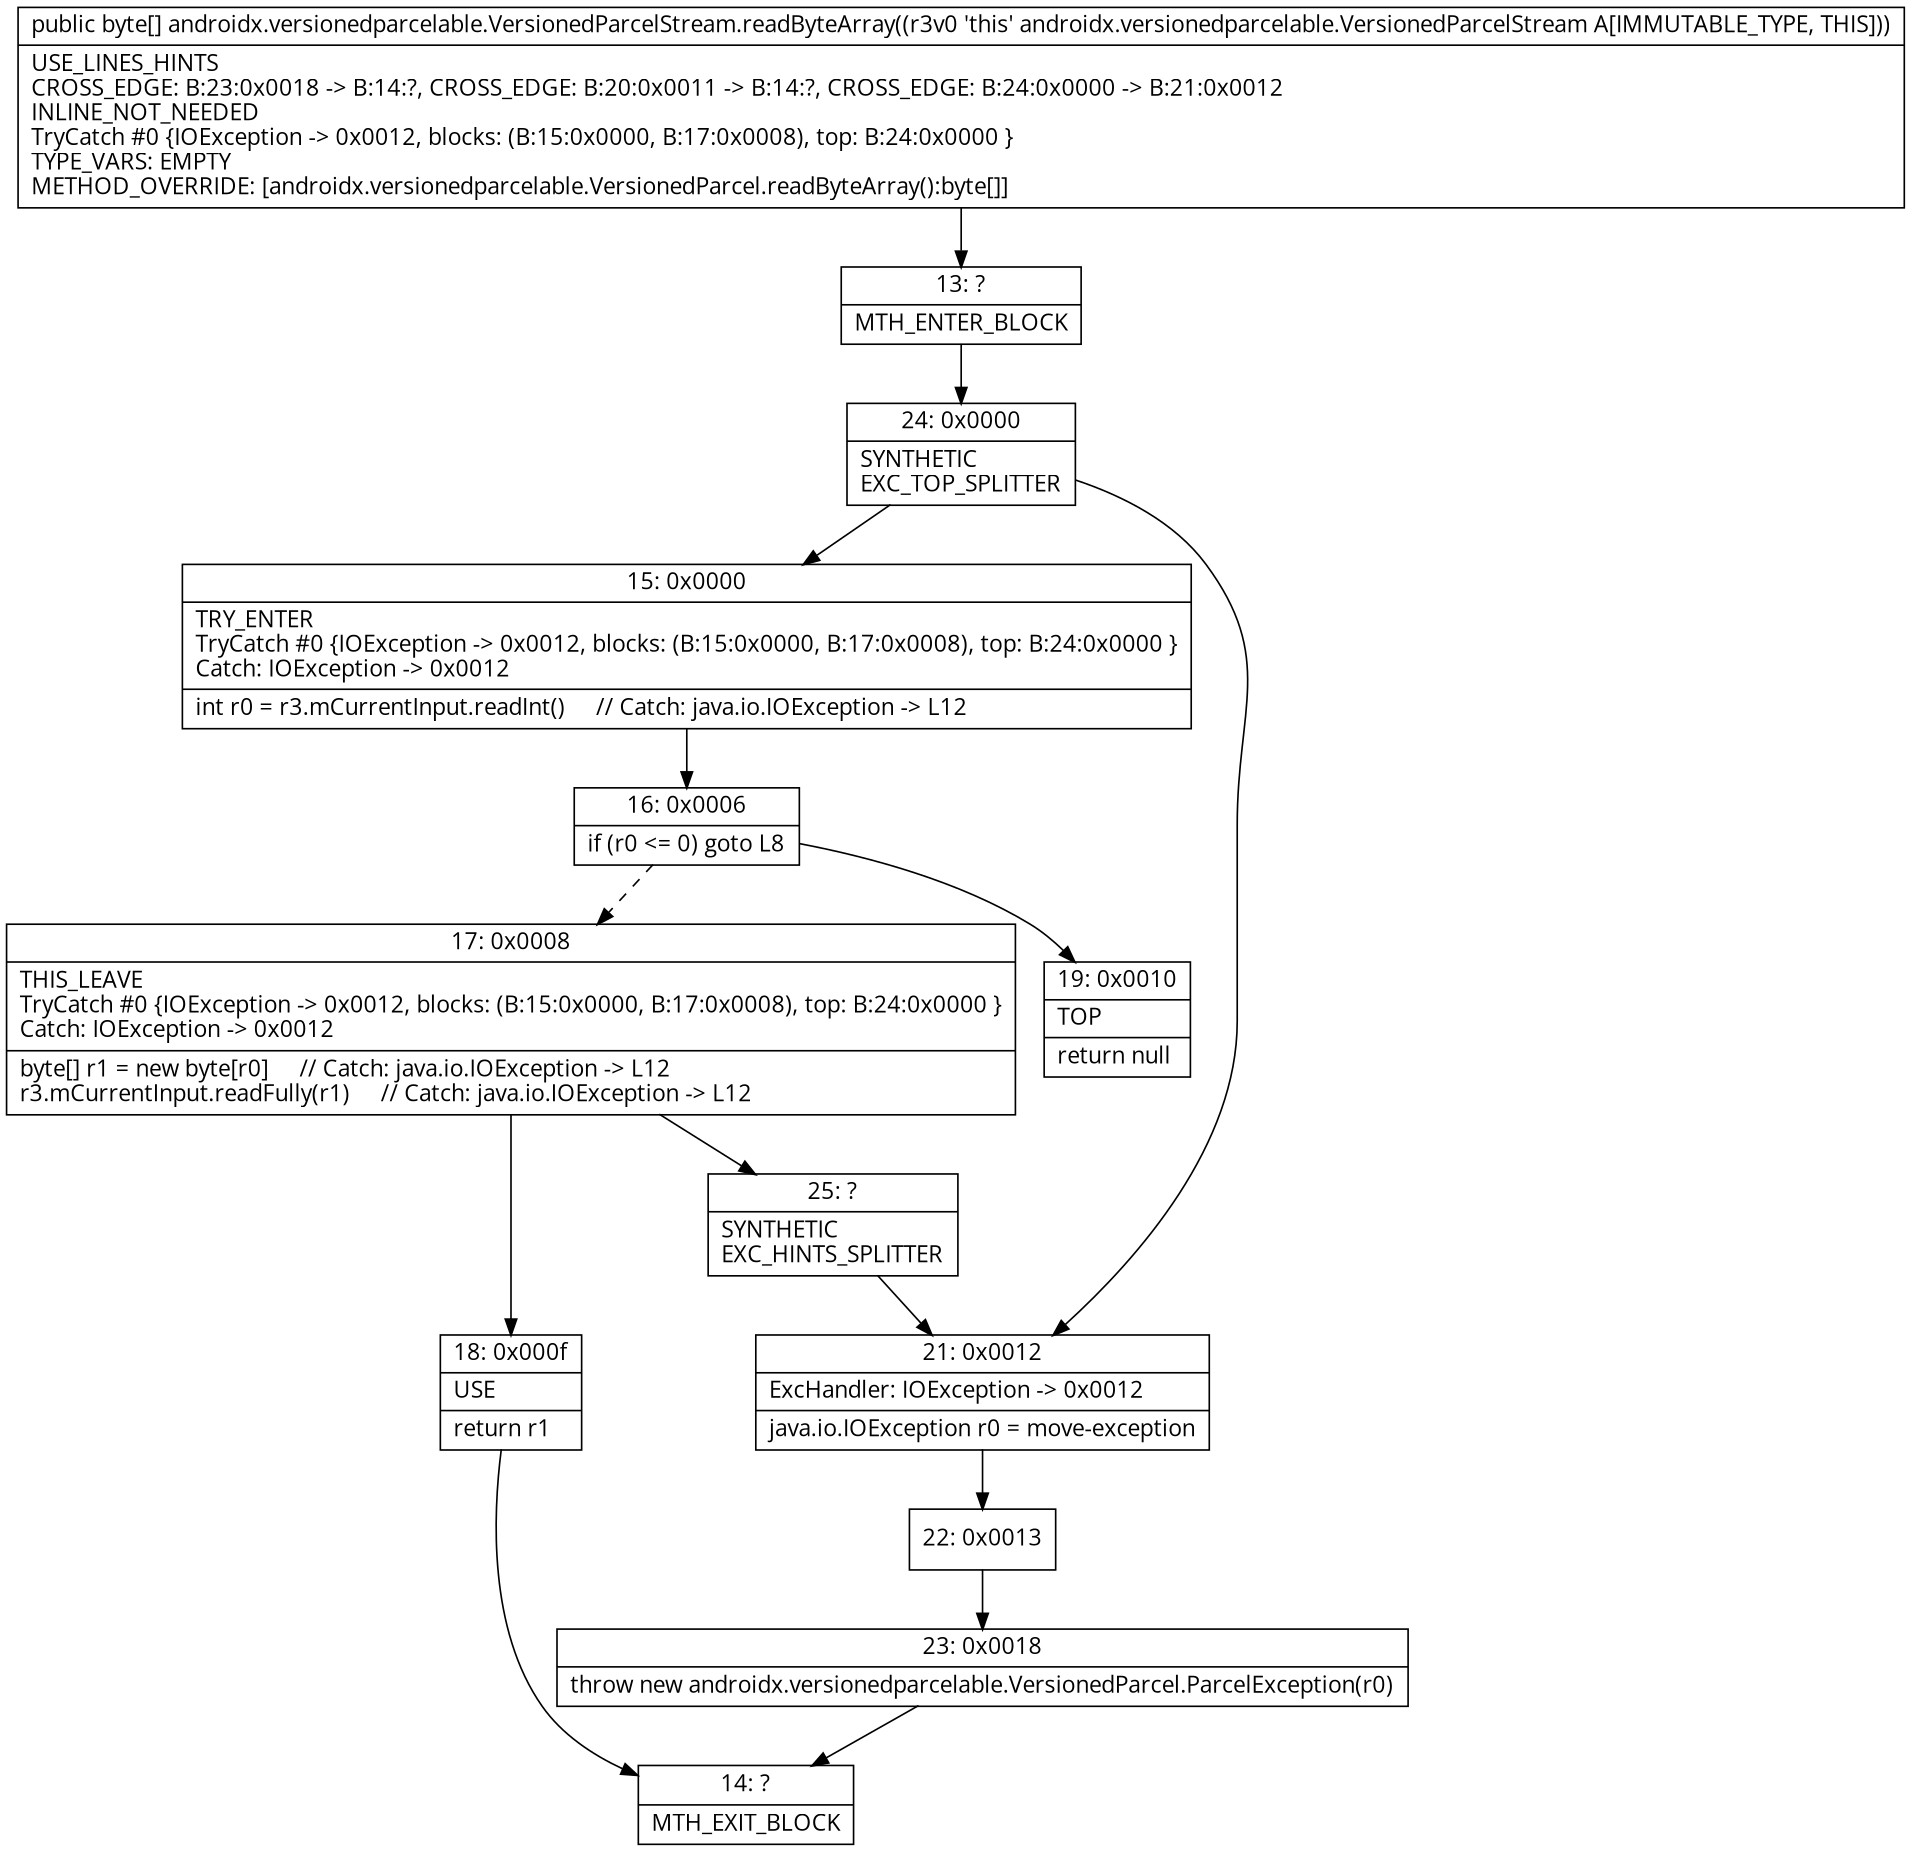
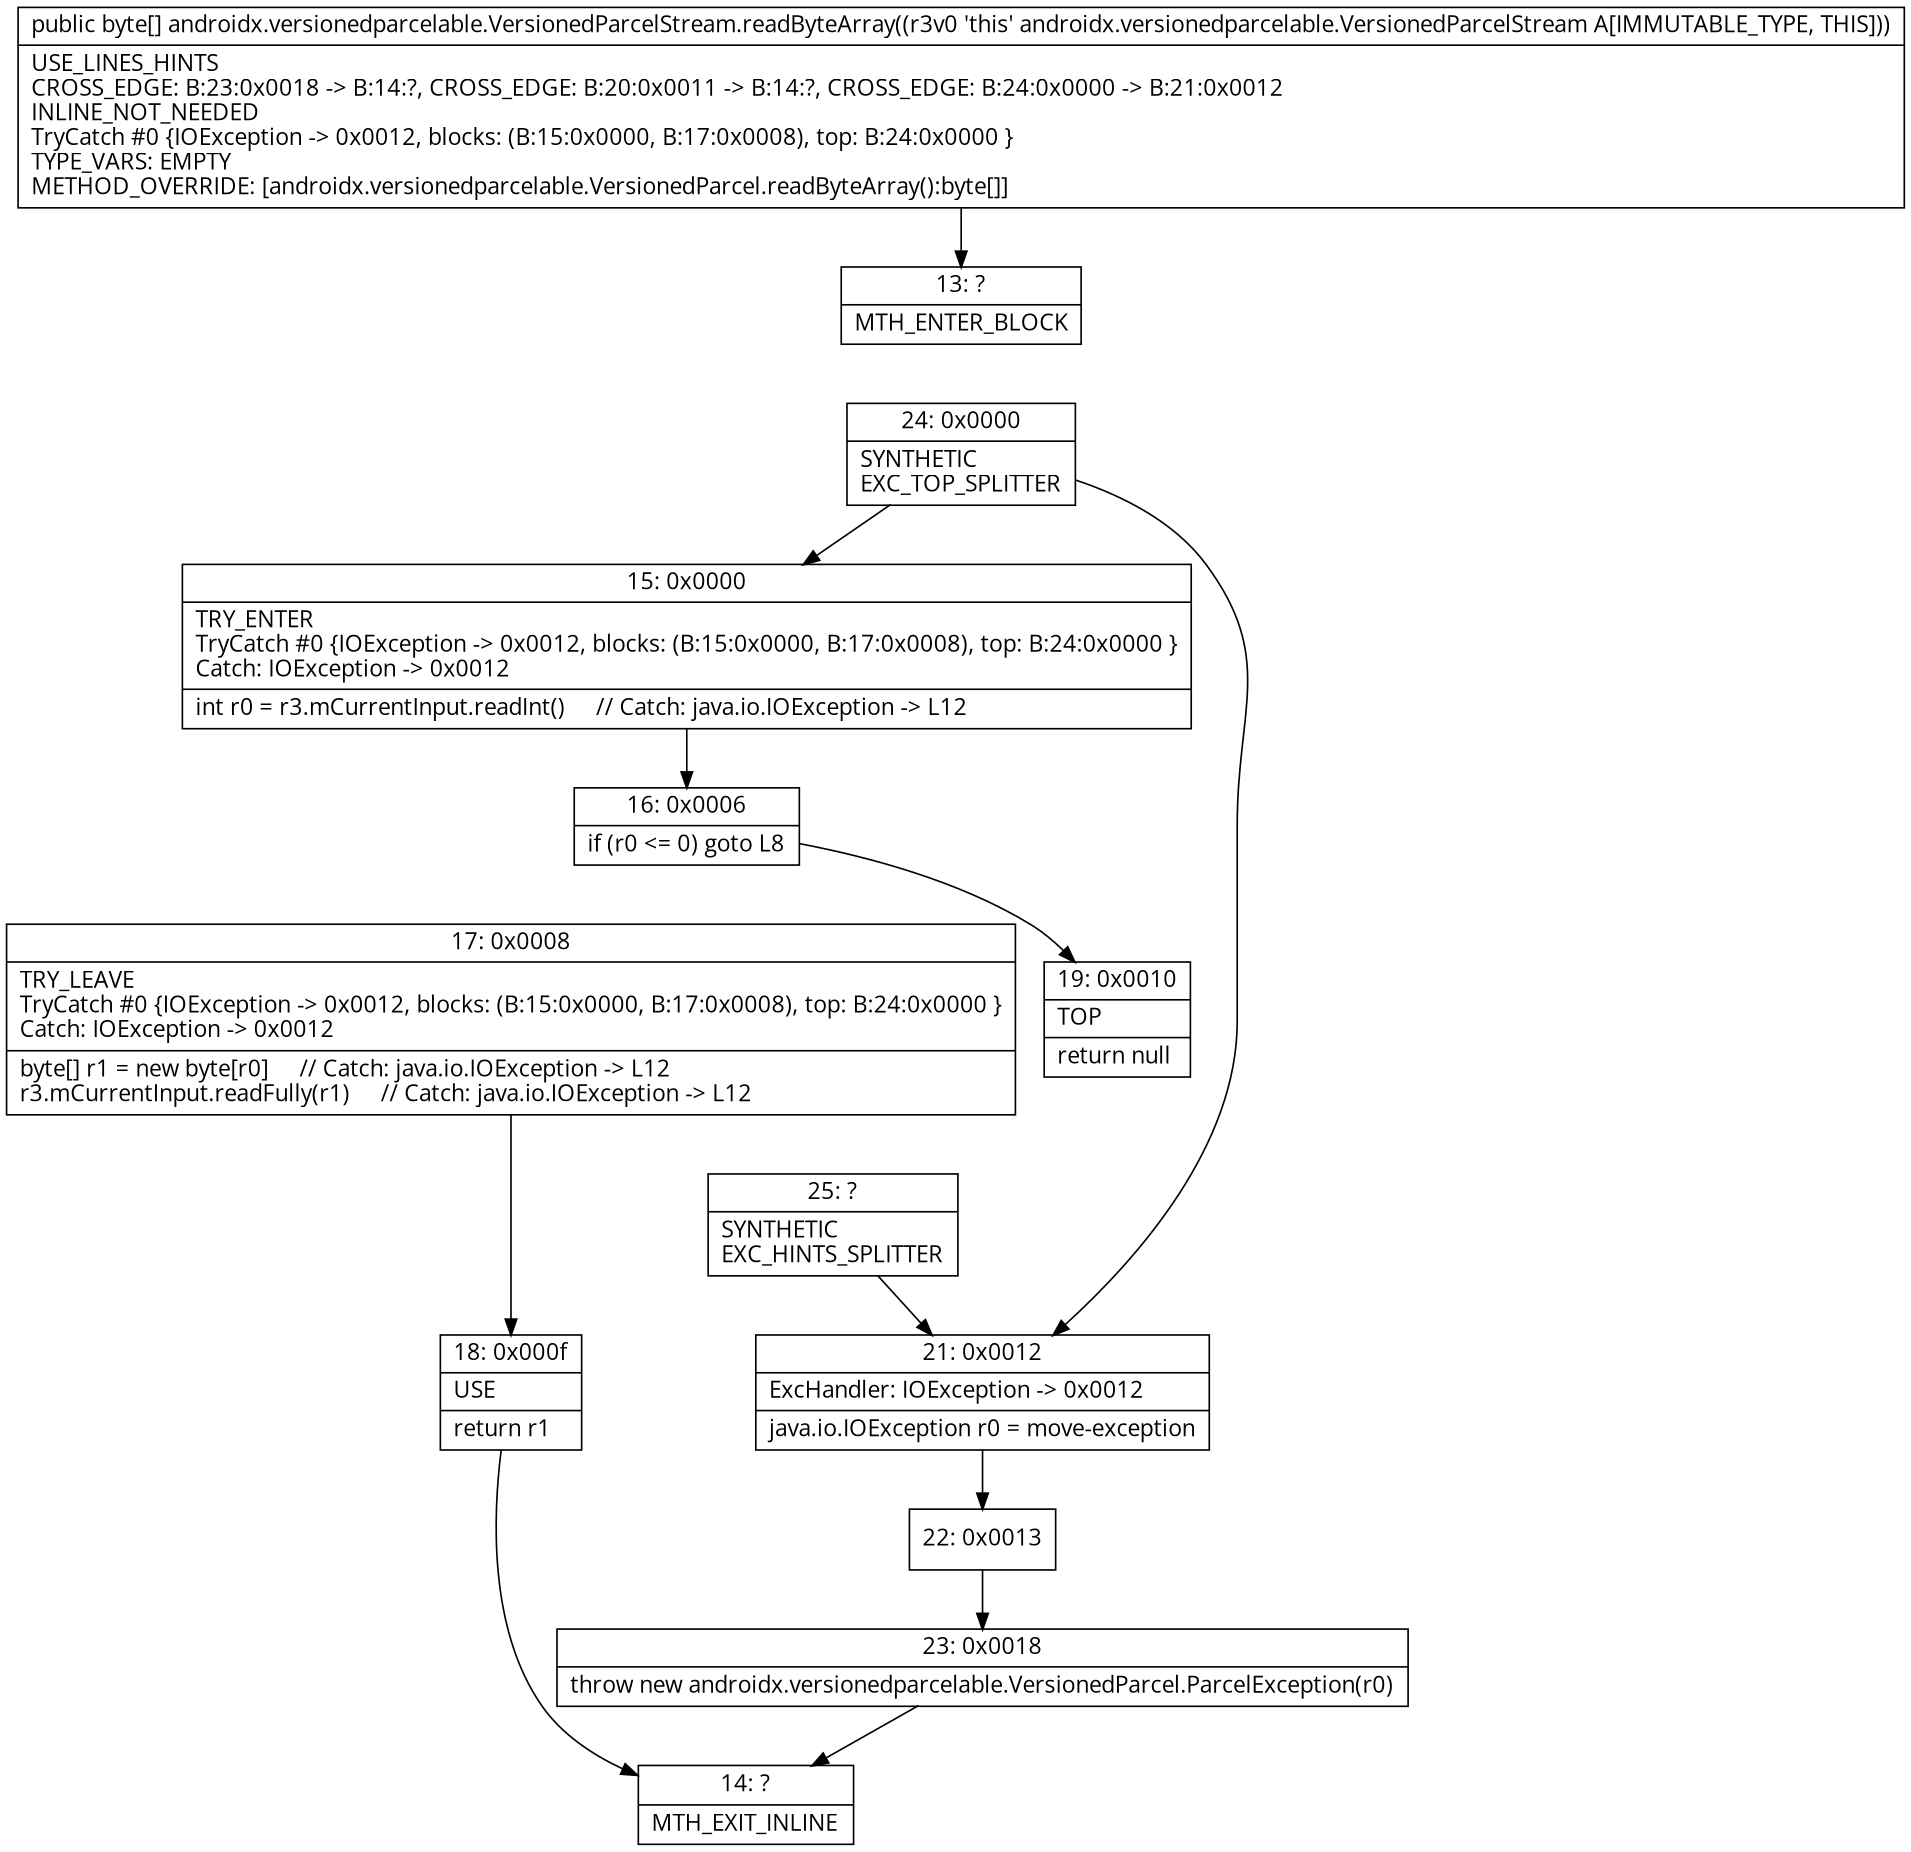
edge "13: ?" -> "24: 0x0000": removed
edge "16: 0x0006" -> "17: 0x0008": removed
node "17: 0x0008": text "THIS_LEAVE" -> "TRY_LEAVE"
edge "17: 0x0008" -> "25: ?": removed
node "14: ?": text "MTH_EXIT_BLOCK" -> "MTH_EXIT_INLINE"
